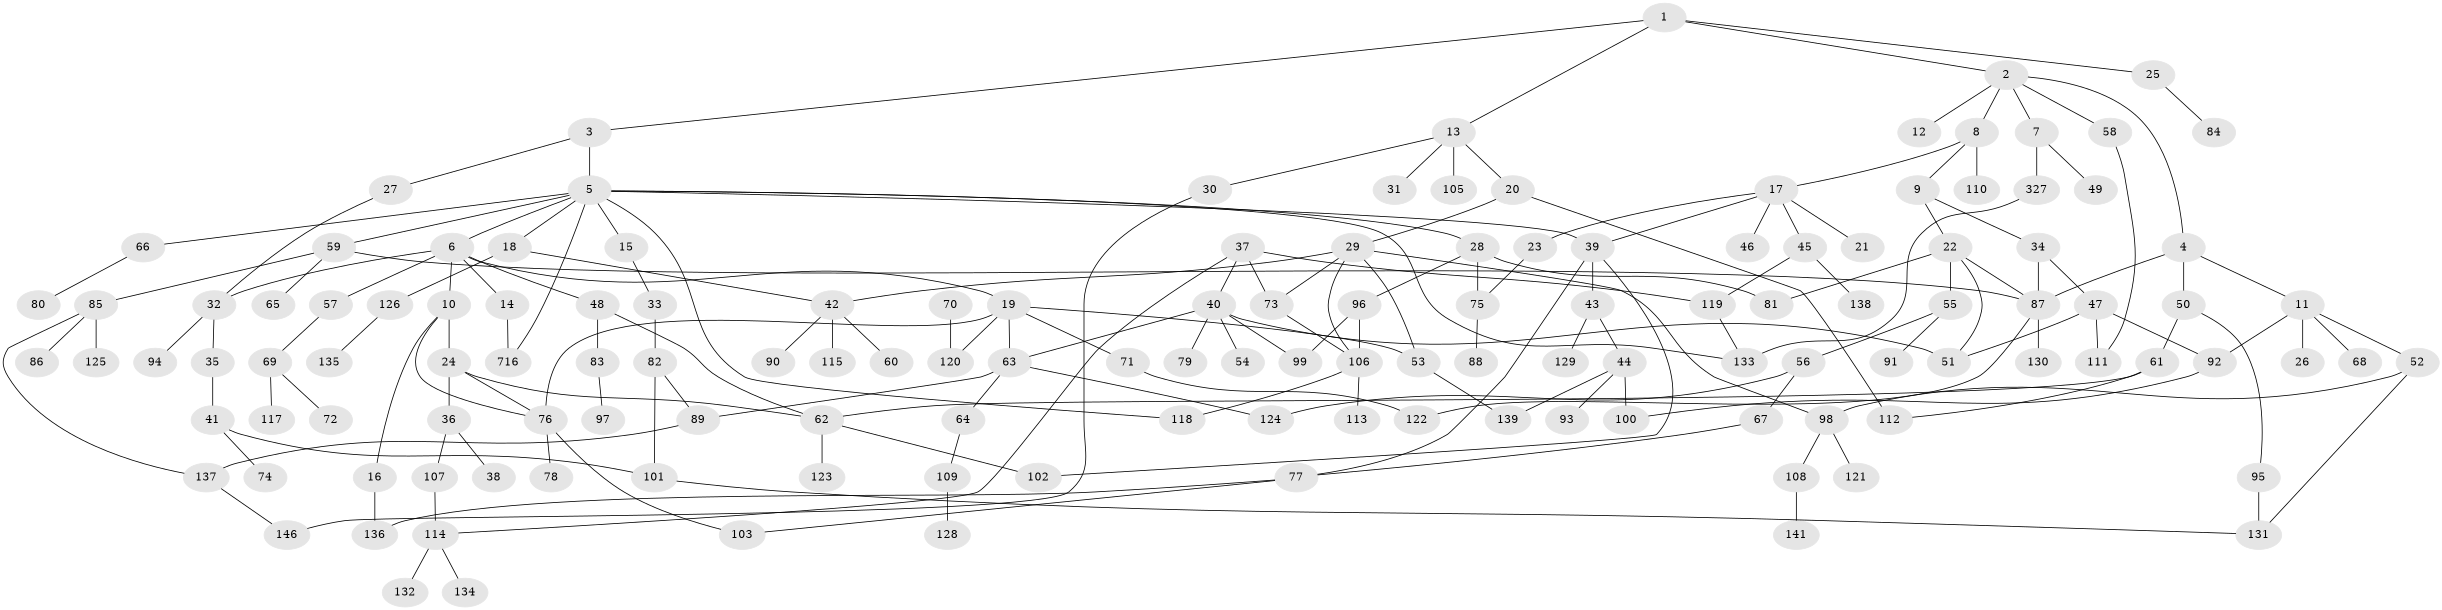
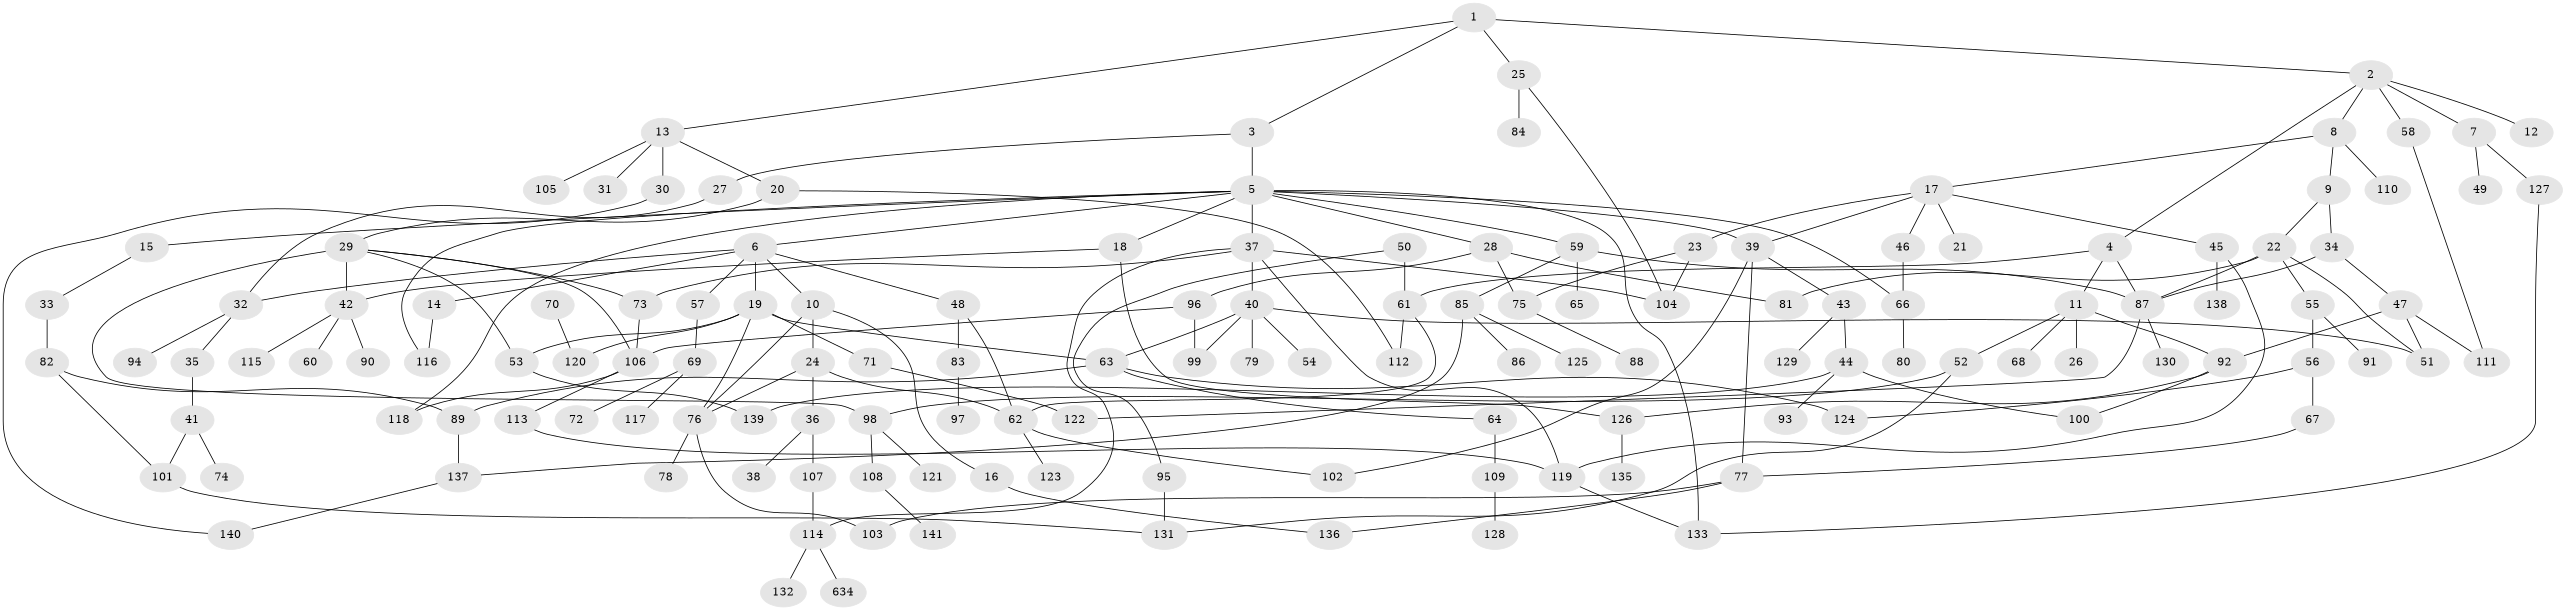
node "327": label "327" -> "127"
edge "5" -- "37": added
edge "4" -- "50": now "4" -- "61"
edge "46" -- "66": added
node "104": added
node "716": label "716" -> "116"
edge "92" -- "126": added
edge "113" -- "119": added
node "146": label "146" -> "140"
node "134": label "134" -> "634"
